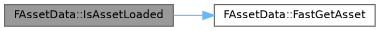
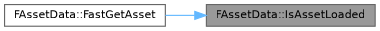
edge "FAssetData::IsAssetLoaded" -> "FAssetData::FastGetAsset": reversed
